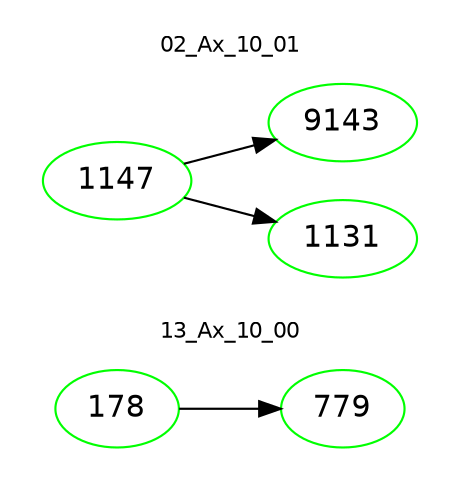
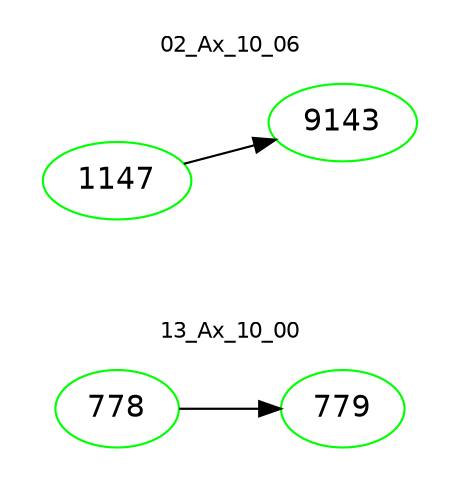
cluster "02_Ax_10_01": label "02_Ax_10_01" -> "02_Ax_10_06"
node "1131": removed
node "178": label "178" -> "778"
